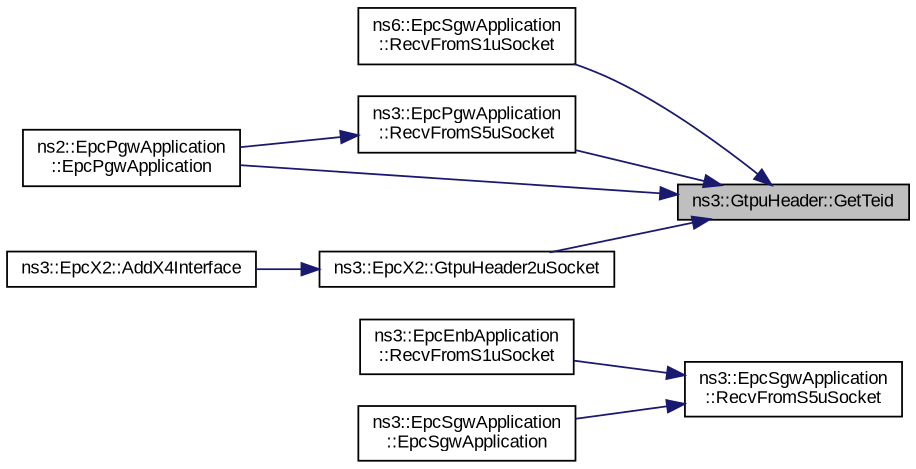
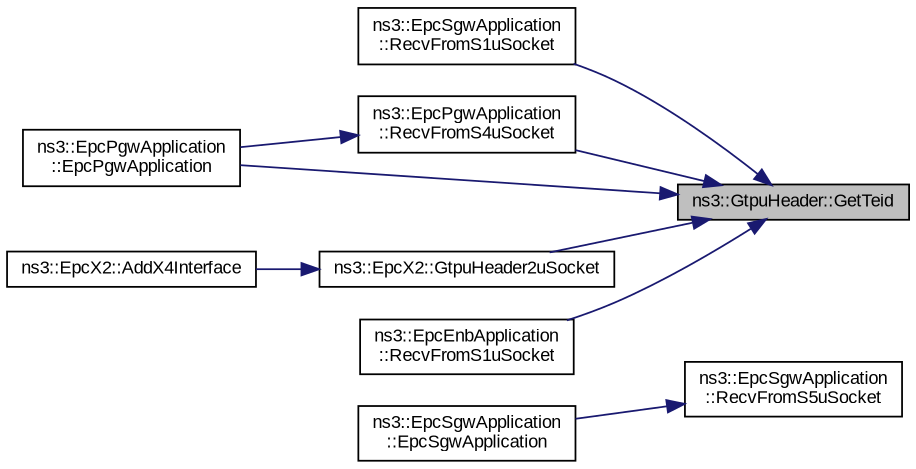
node "ns6::EpcSgwApplication ::RecvFromS1uSocket": label "ns6::EpcSgwApplication ::RecvFromS1uSocket" -> "ns3::EpcSgwApplication ::RecvFromS1uSocket"
node "ns3::EpcPgwApplication ::RecvFromS5uSocket": label "ns3::EpcPgwApplication ::RecvFromS5uSocket" -> "ns3::EpcPgwApplication ::RecvFromS4uSocket"
node "ns2::EpcPgwApplication ::EpcPgwApplication": label "ns2::EpcPgwApplication ::EpcPgwApplication" -> "ns3::EpcPgwApplication ::EpcPgwApplication"
edge "ns3::EpcEnbApplication ::RecvFromS1uSocket" -> "ns3::EpcSgwApplication ::RecvFromS5uSocket": now "ns3::EpcEnbApplication ::RecvFromS1uSocket" -> "ns3::GtpuHeader::GetTeid"
